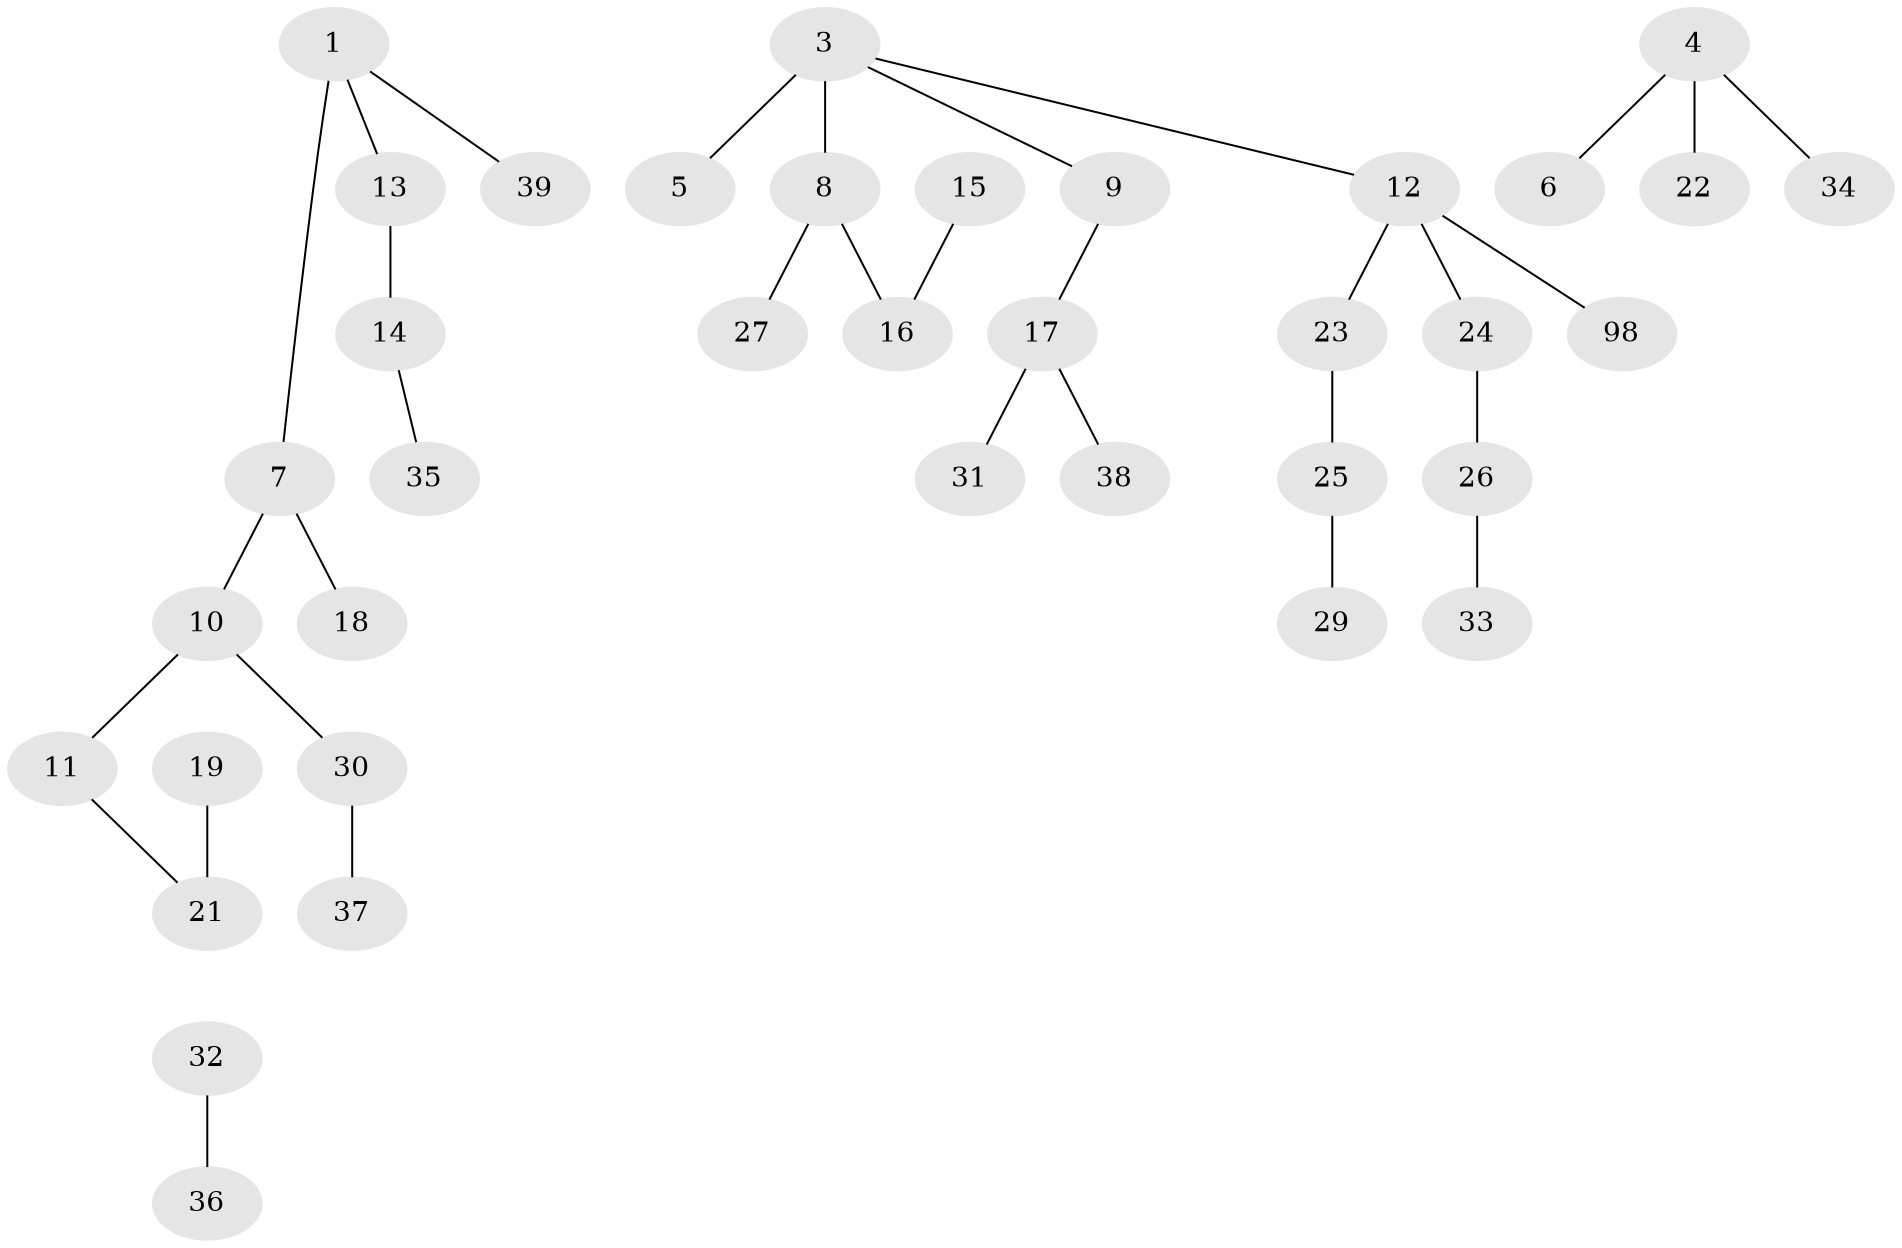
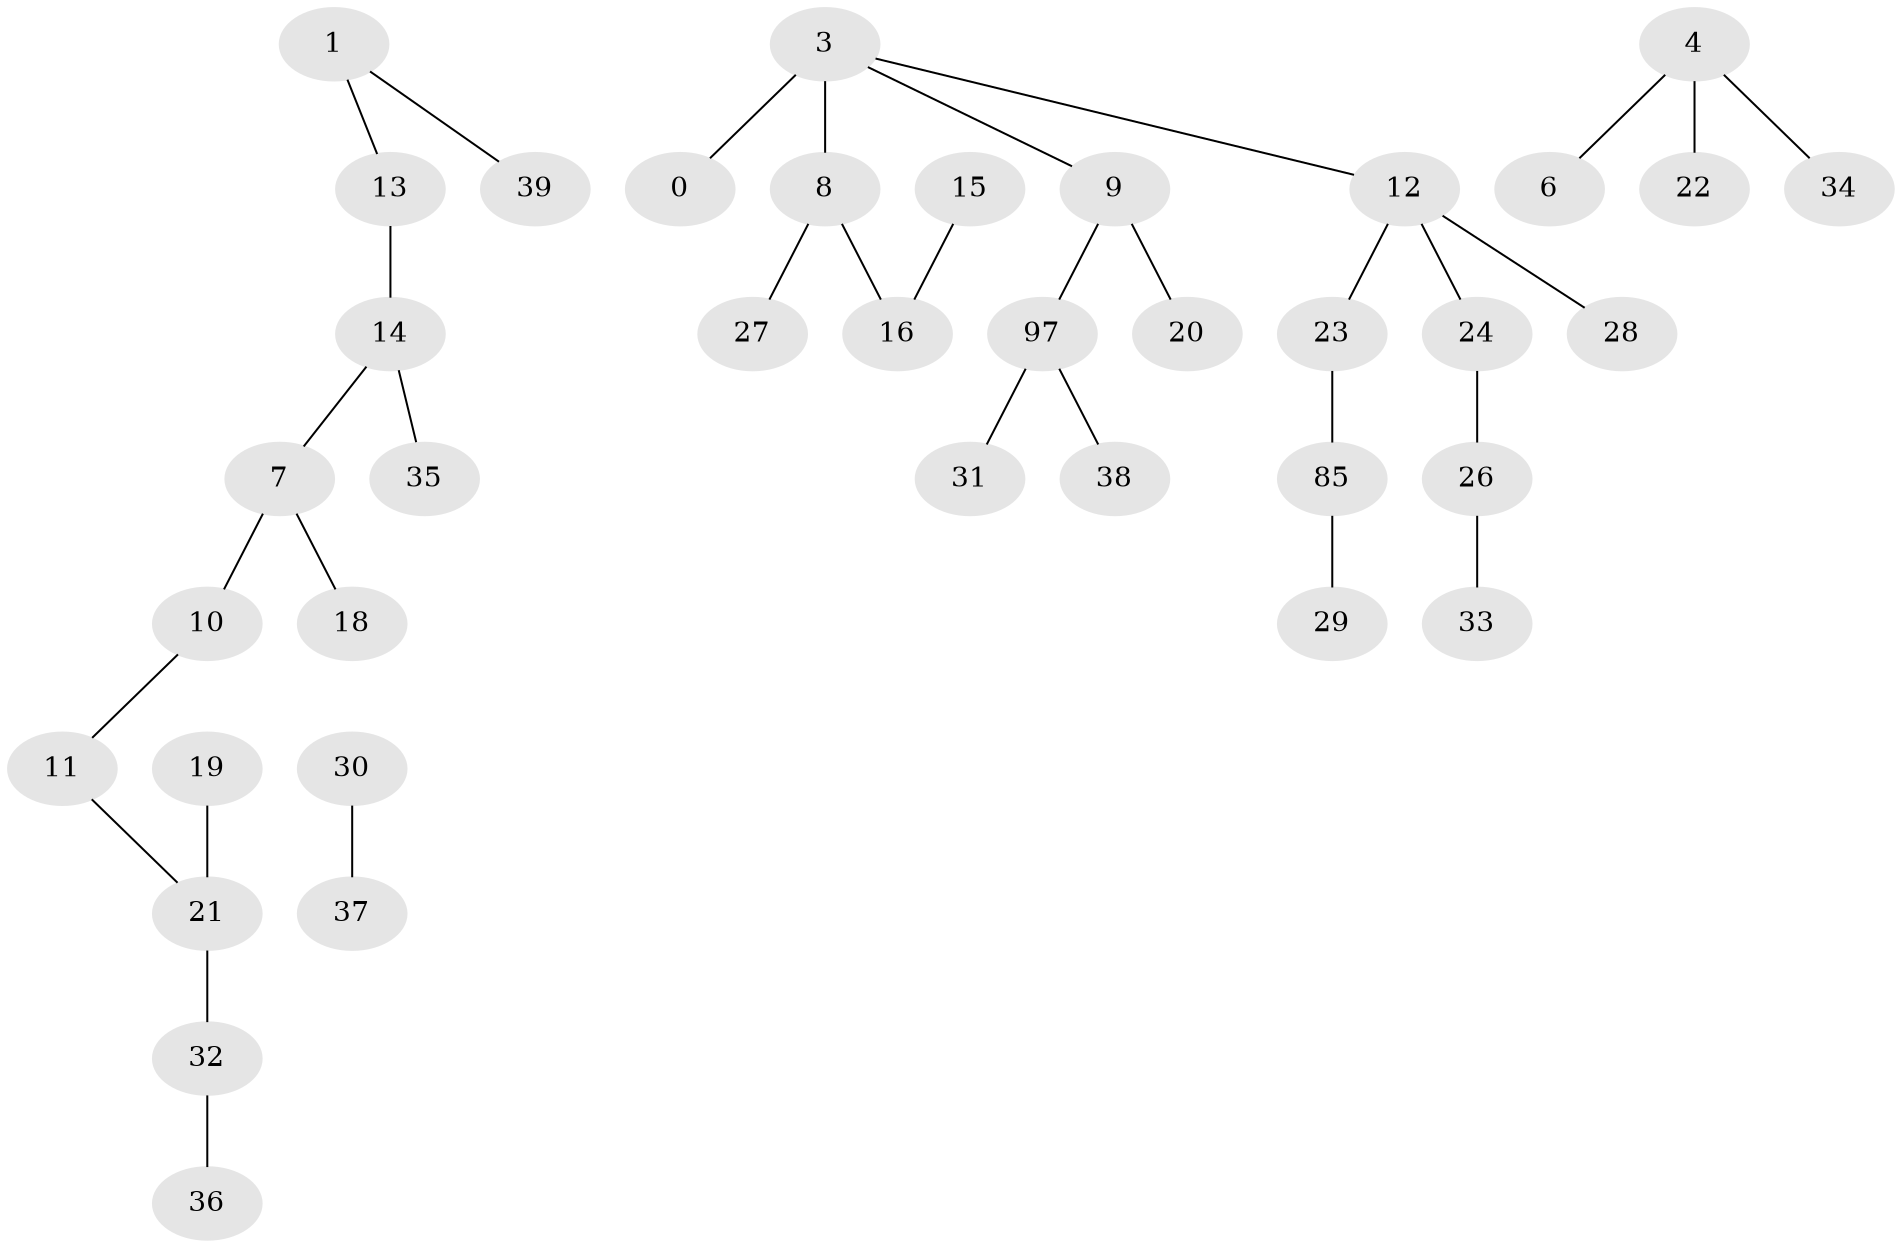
node "5": label "5" -> "0"
edge "1" -- "7": now "14" -- "7"
node "17": label "17" -> "97"
node "20": added
node "98": label "98" -> "28"
node "25": label "25" -> "85"
edge "10" -- "30": removed
edge "21" -- "32": added
